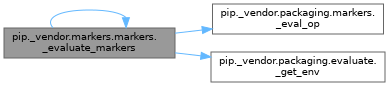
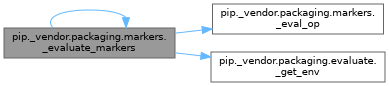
node "pip._vendor.markers.markers. _evaluate_markers": label "pip._vendor.markers.markers. _evaluate_markers" -> "pip._vendor.packaging.markers. _evaluate_markers"
